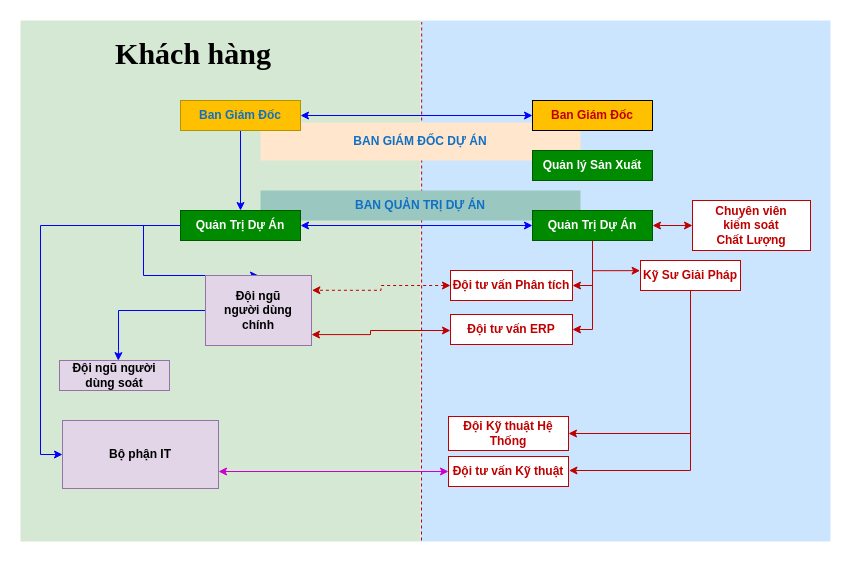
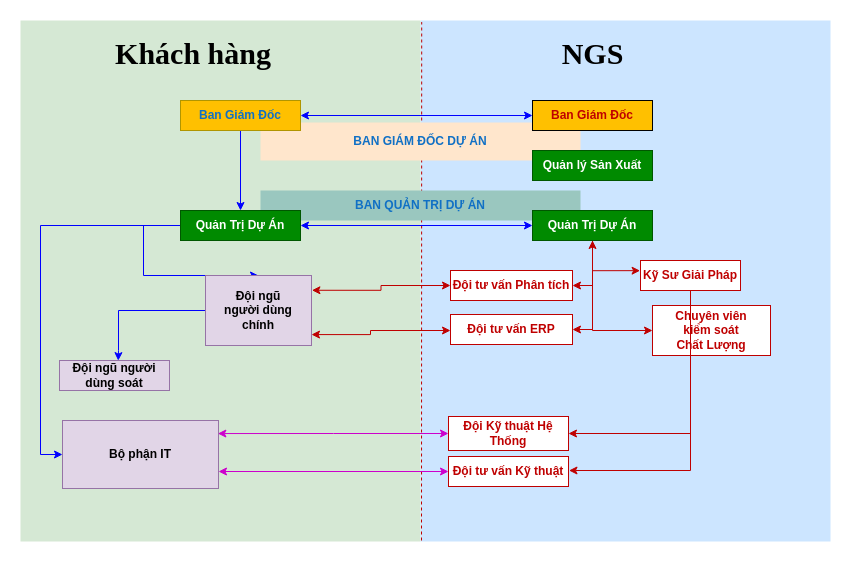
node "NGS": added
node "Chuyên viên kiểm soát Chất Lượng": moved (752, 226) -> (712, 331)
edge "Đội tư vấn Phân tích" -- "Đội ngũ người dùng chính": style dashed -> solid
edge "Đội Kỹ thuật Hệ Thống" -- "Bộ phận IT": added
